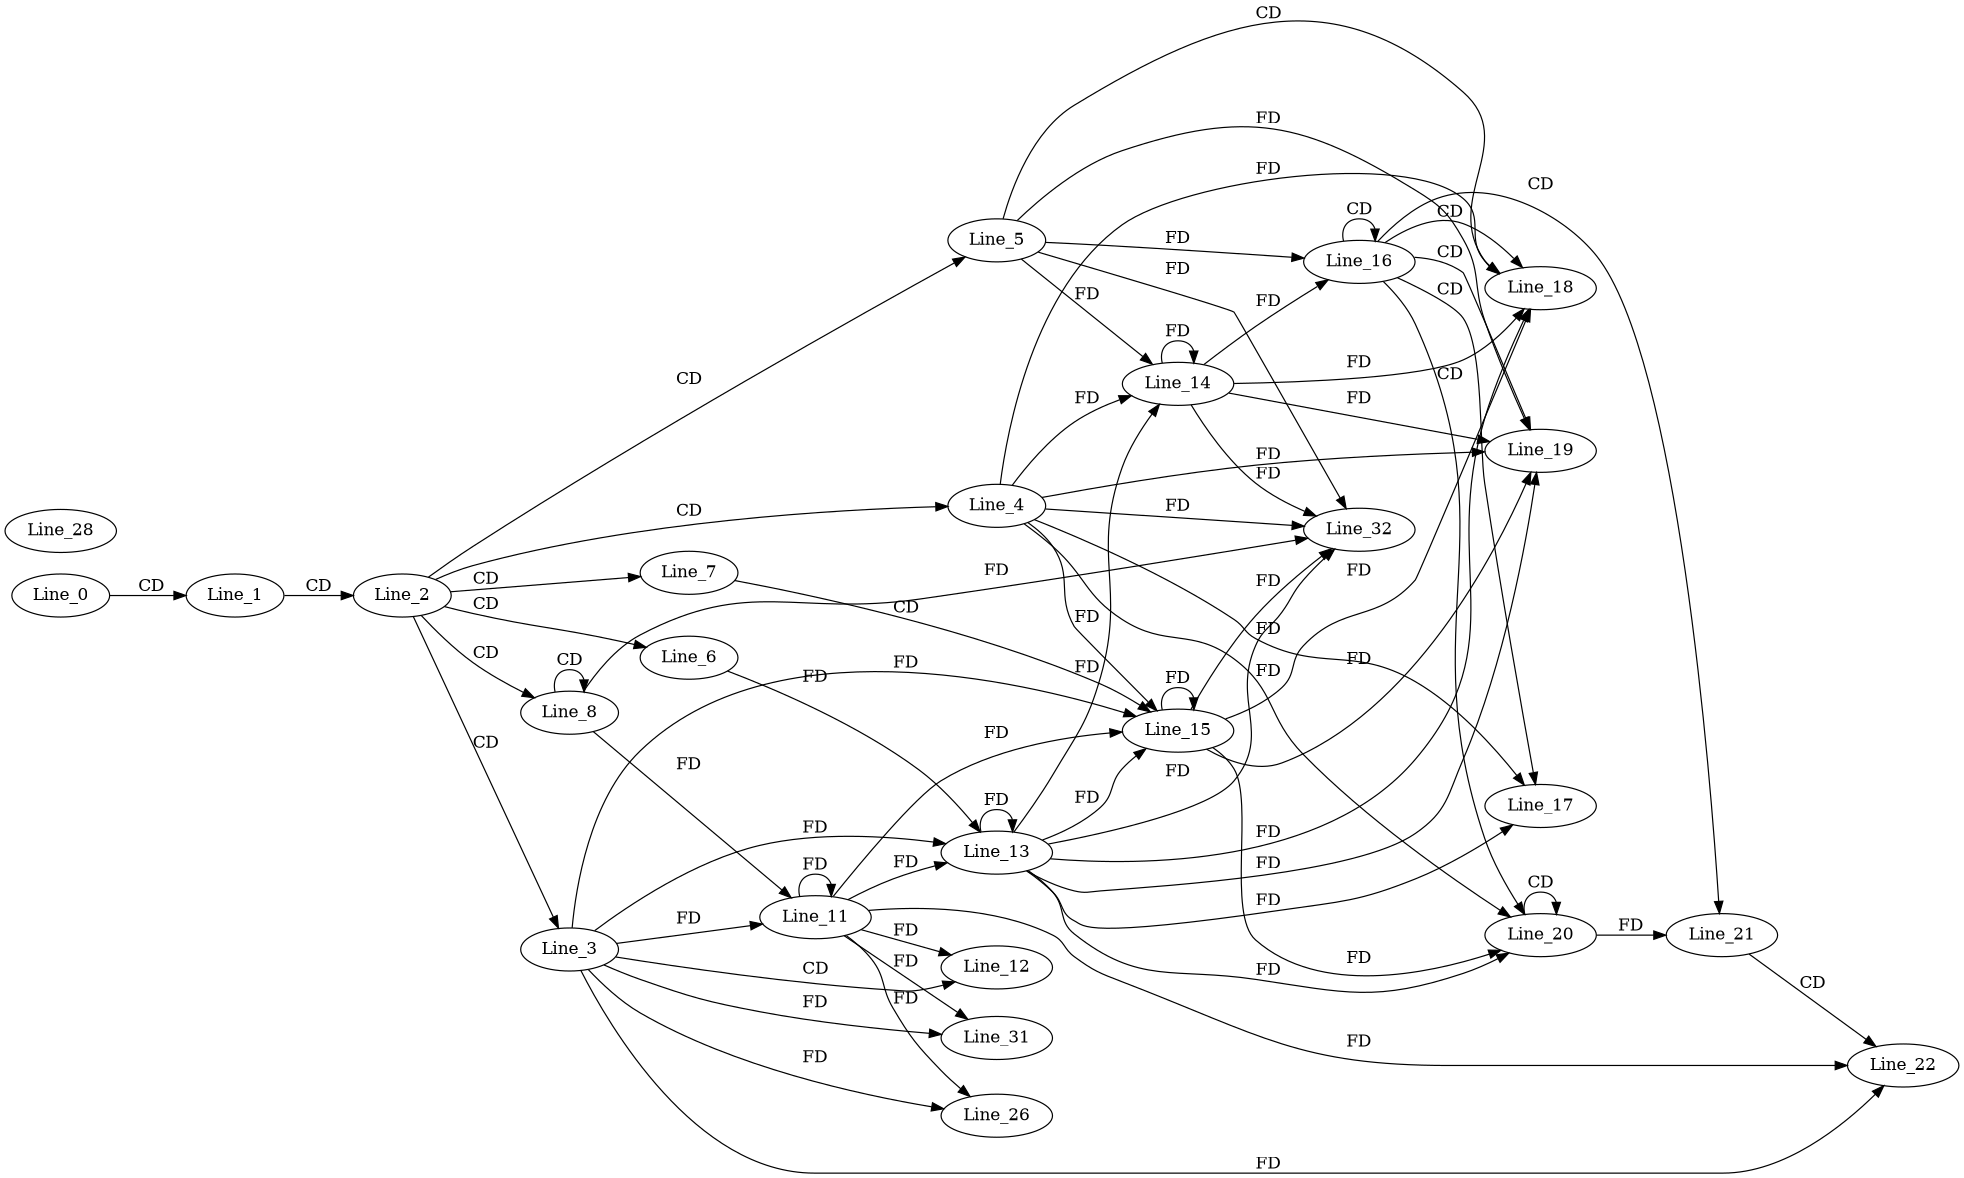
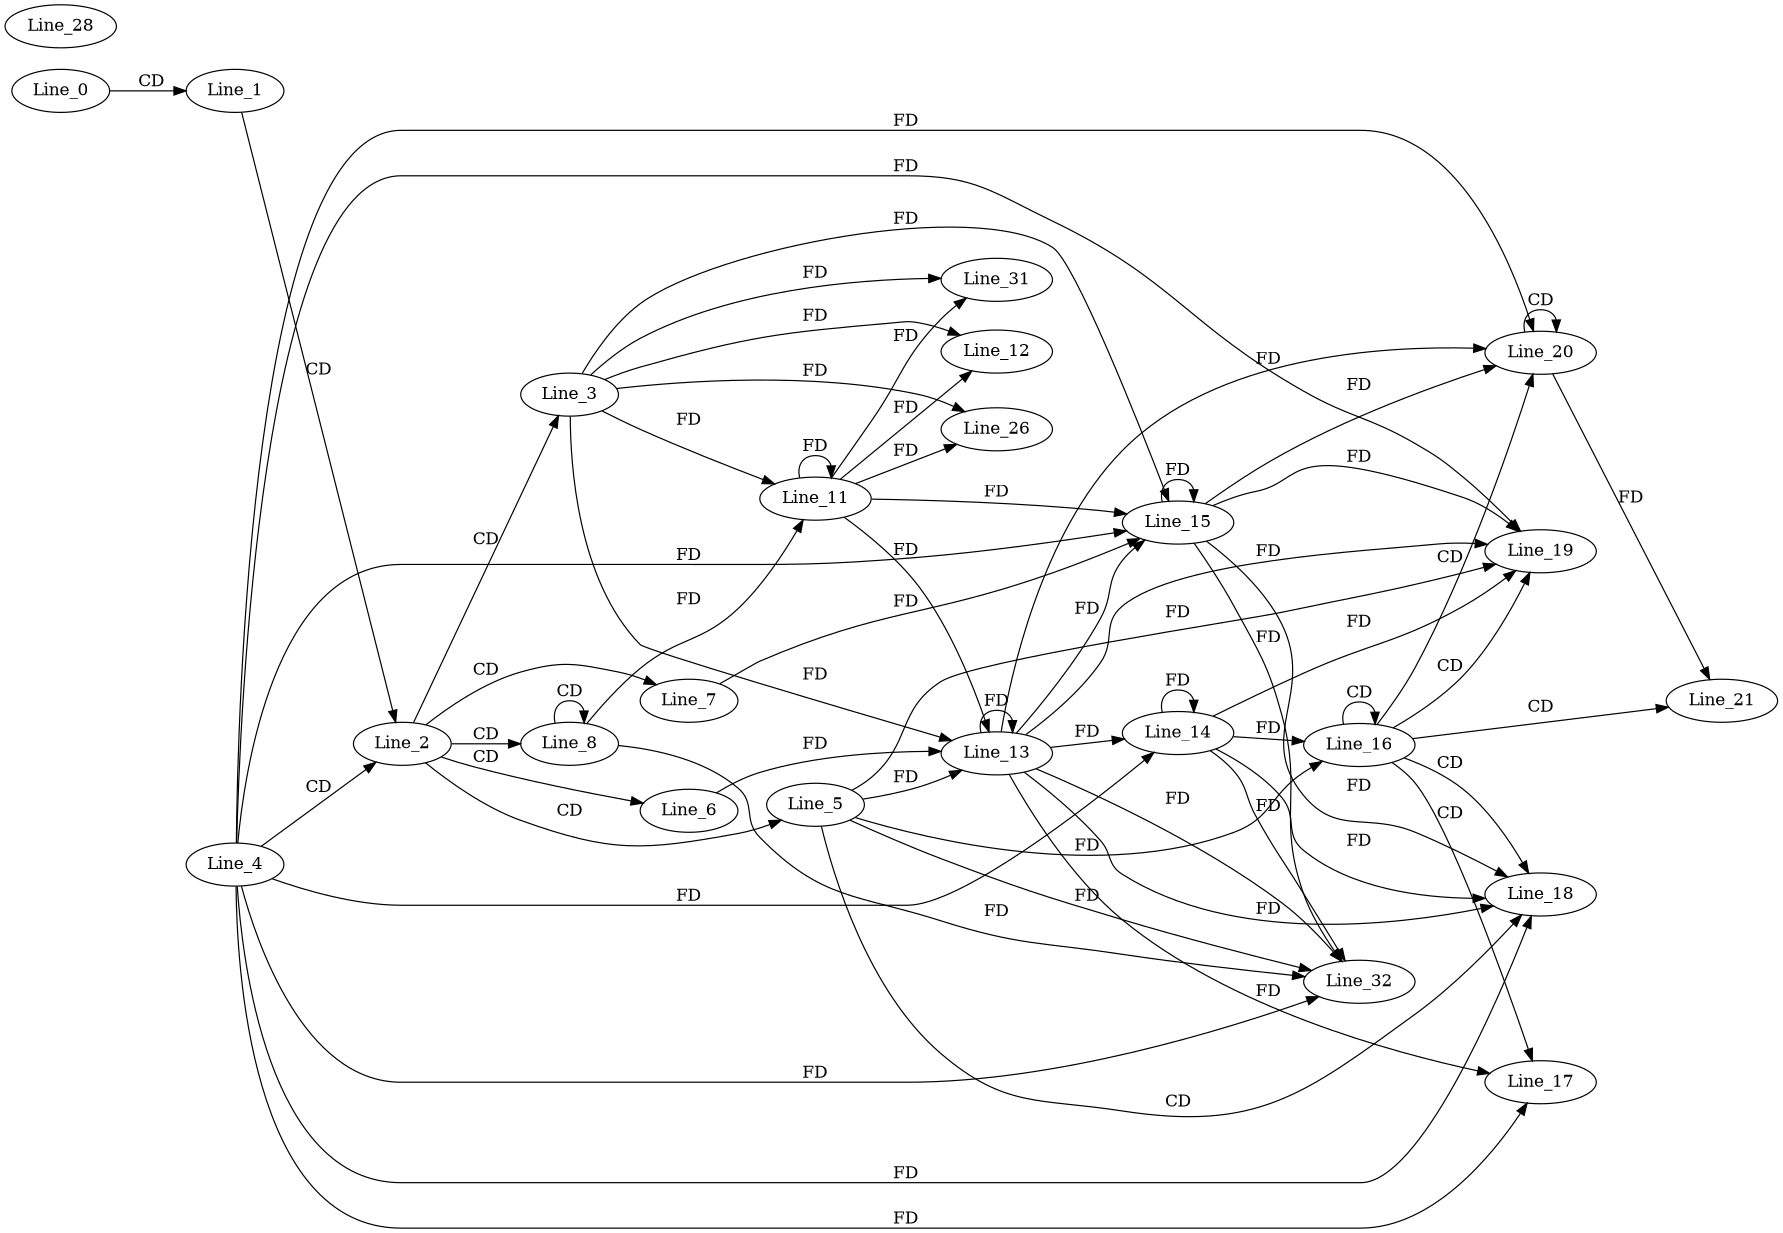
edge "Line_5" -> "Line_14": now "Line_5" -> "Line_13"
edge "Line_2" -> "Line_4": reversed
edge "Line_7" -> "Line_15": label "CD" -> "FD"
edge "Line_3" -> "Line_12": label "CD" -> "FD"
node "Line_22": removed
